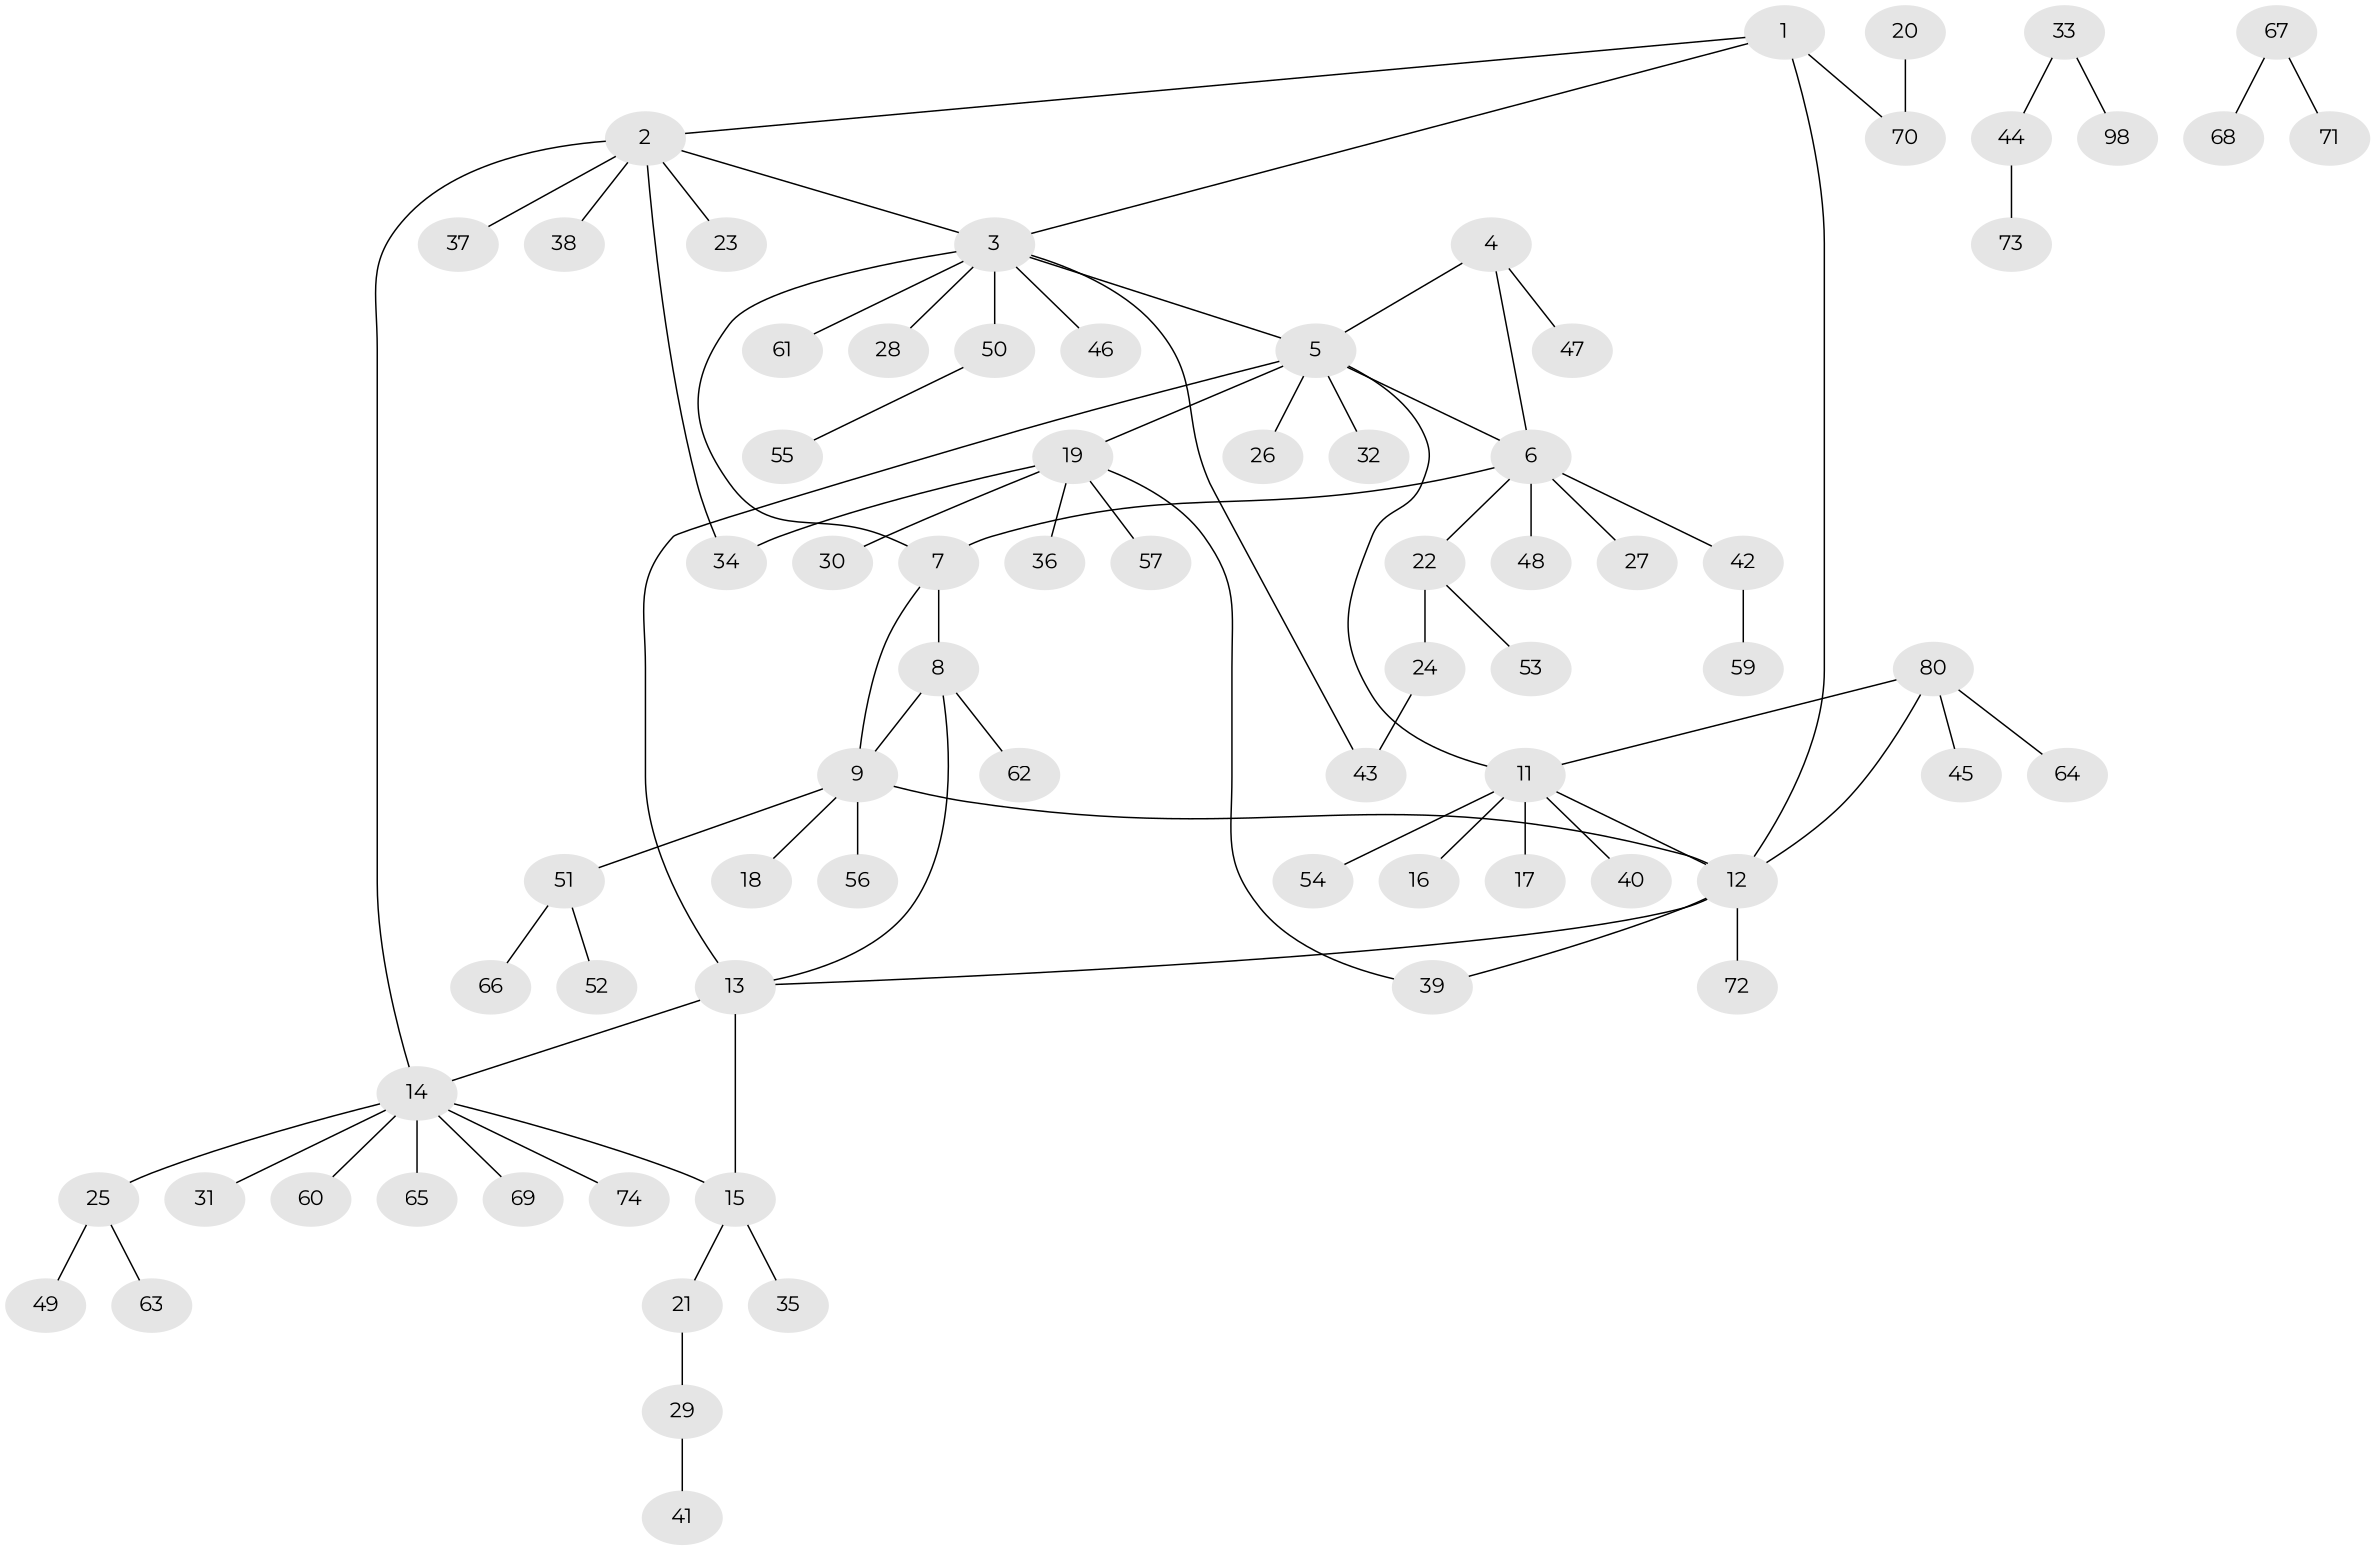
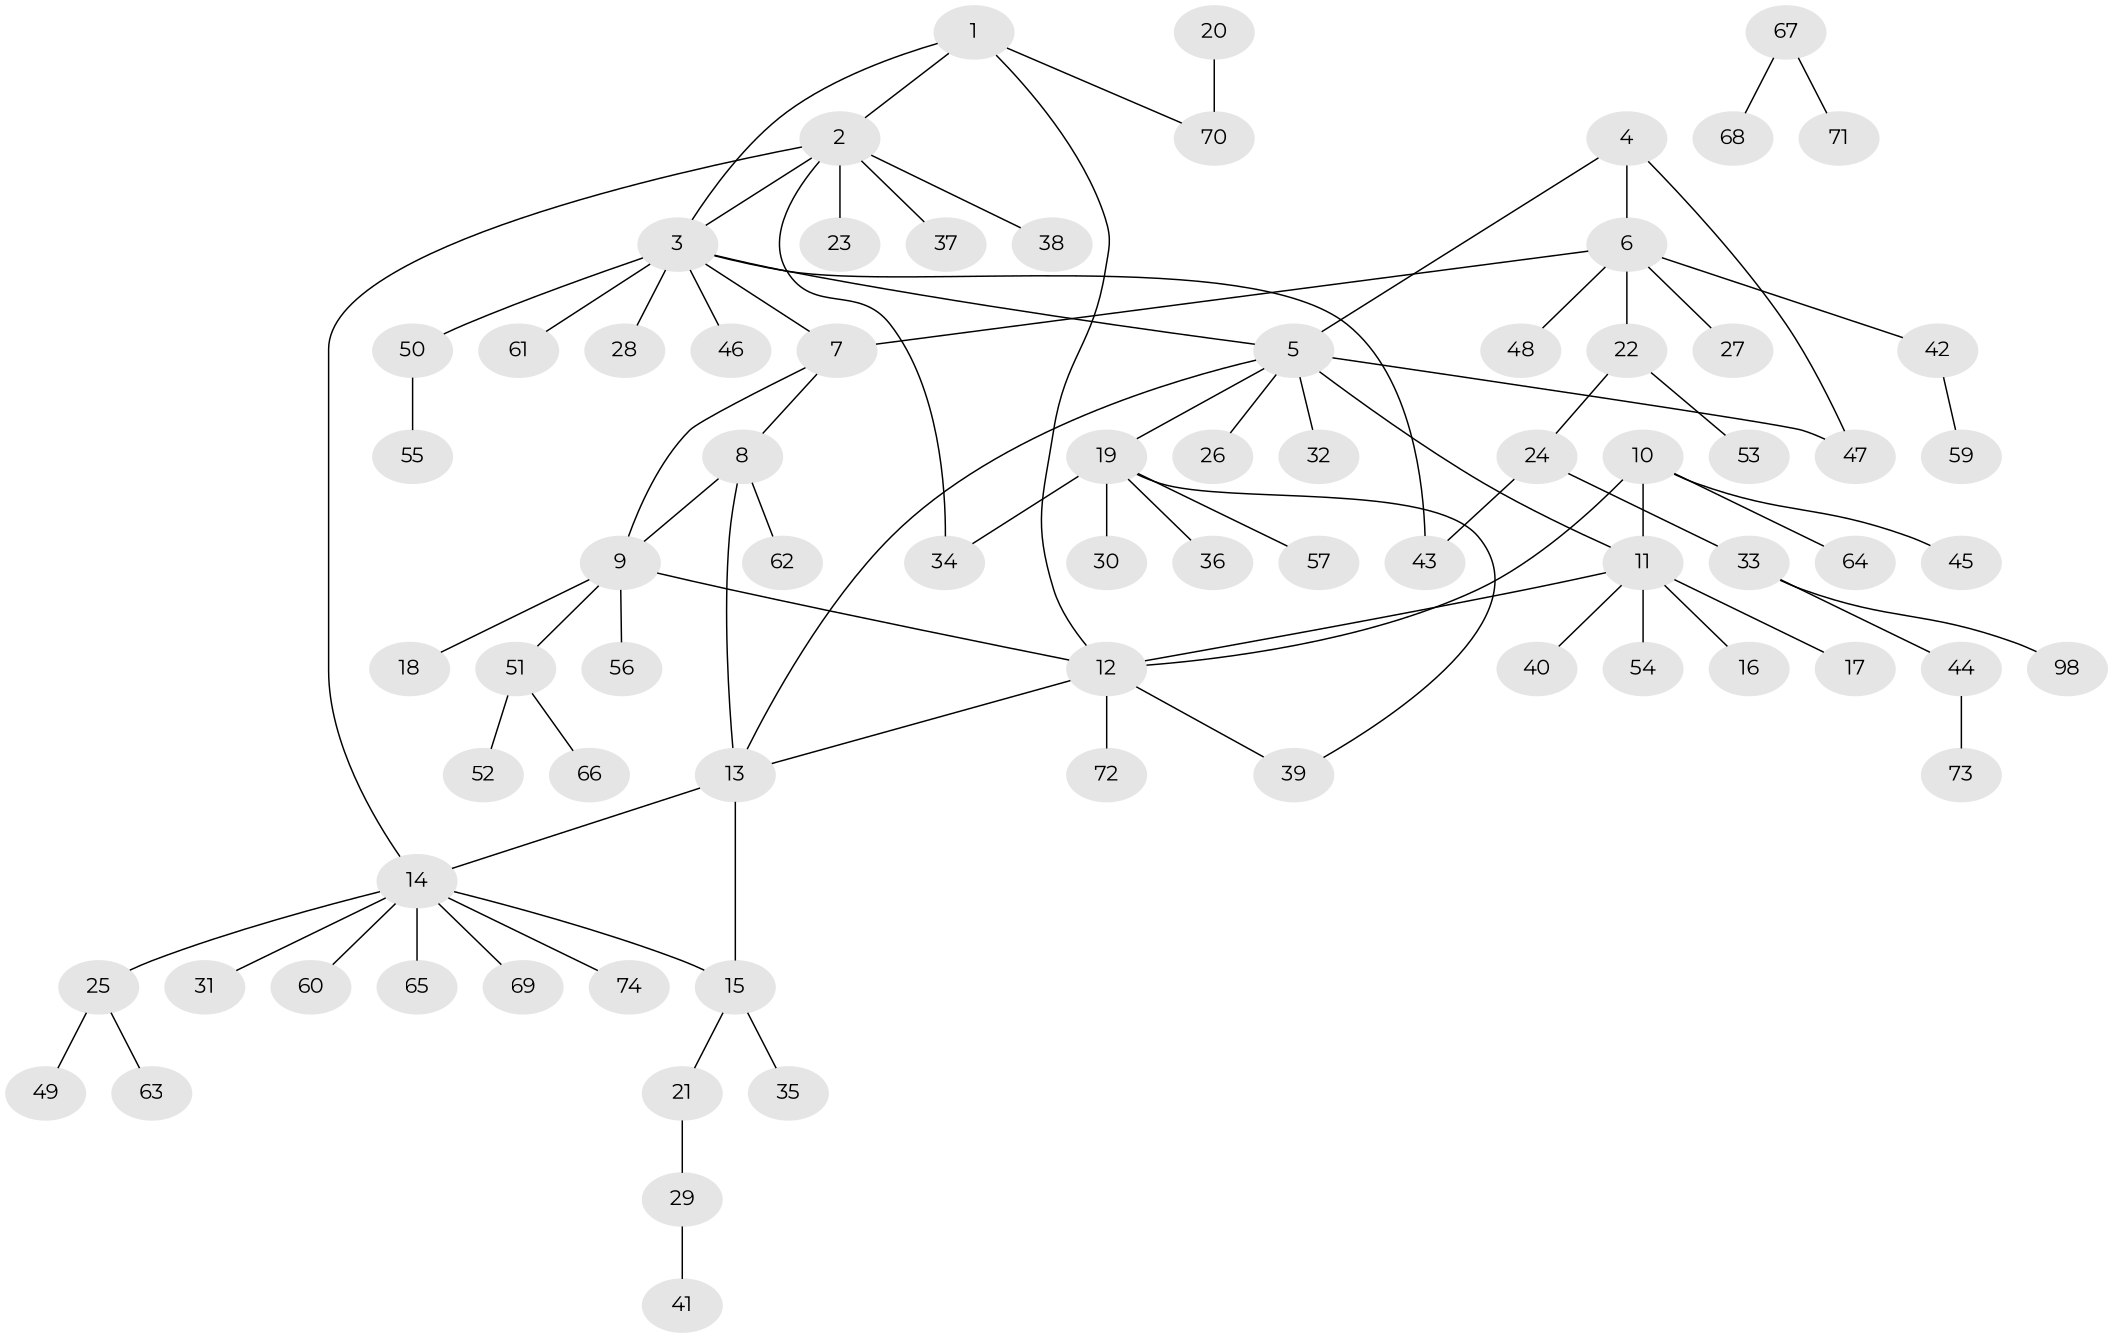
edge "5" -- "6": now "5" -- "47"
edge "24" -- "33": added
node "80": label "80" -> "10"
